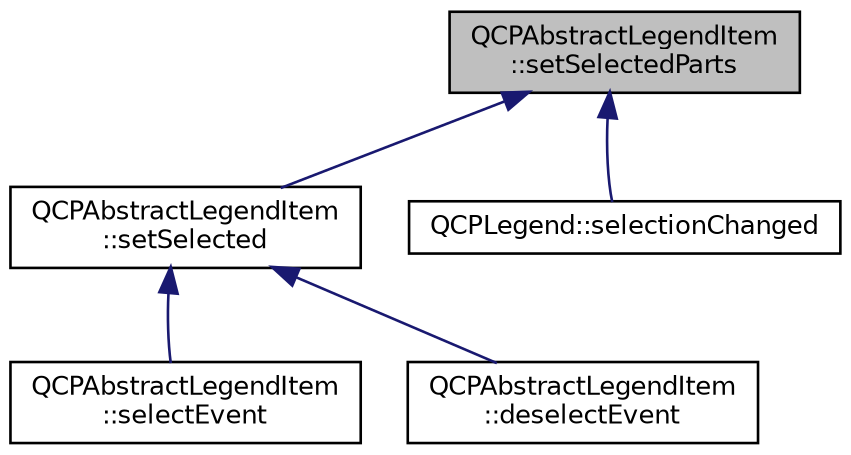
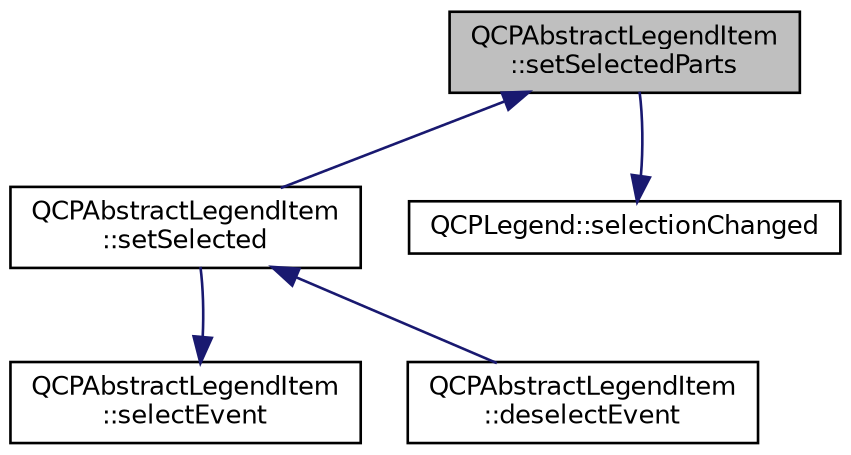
edge "QCPLegend::selectionChanged" -> "QCPAbstractLegendItem ::setSelectedParts": reversed
edge "QCPAbstractLegendItem ::selectEvent" -> "QCPAbstractLegendItem ::setSelected": reversed
